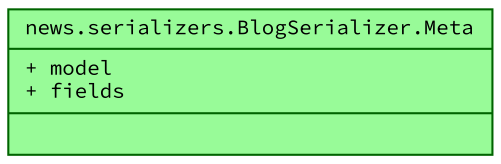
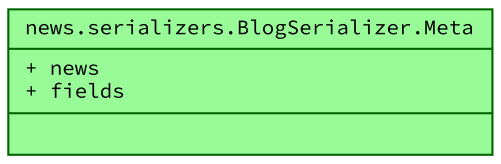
node "news.serializers.BlogSerializer.Meta": text "+ model" -> "+ news"
